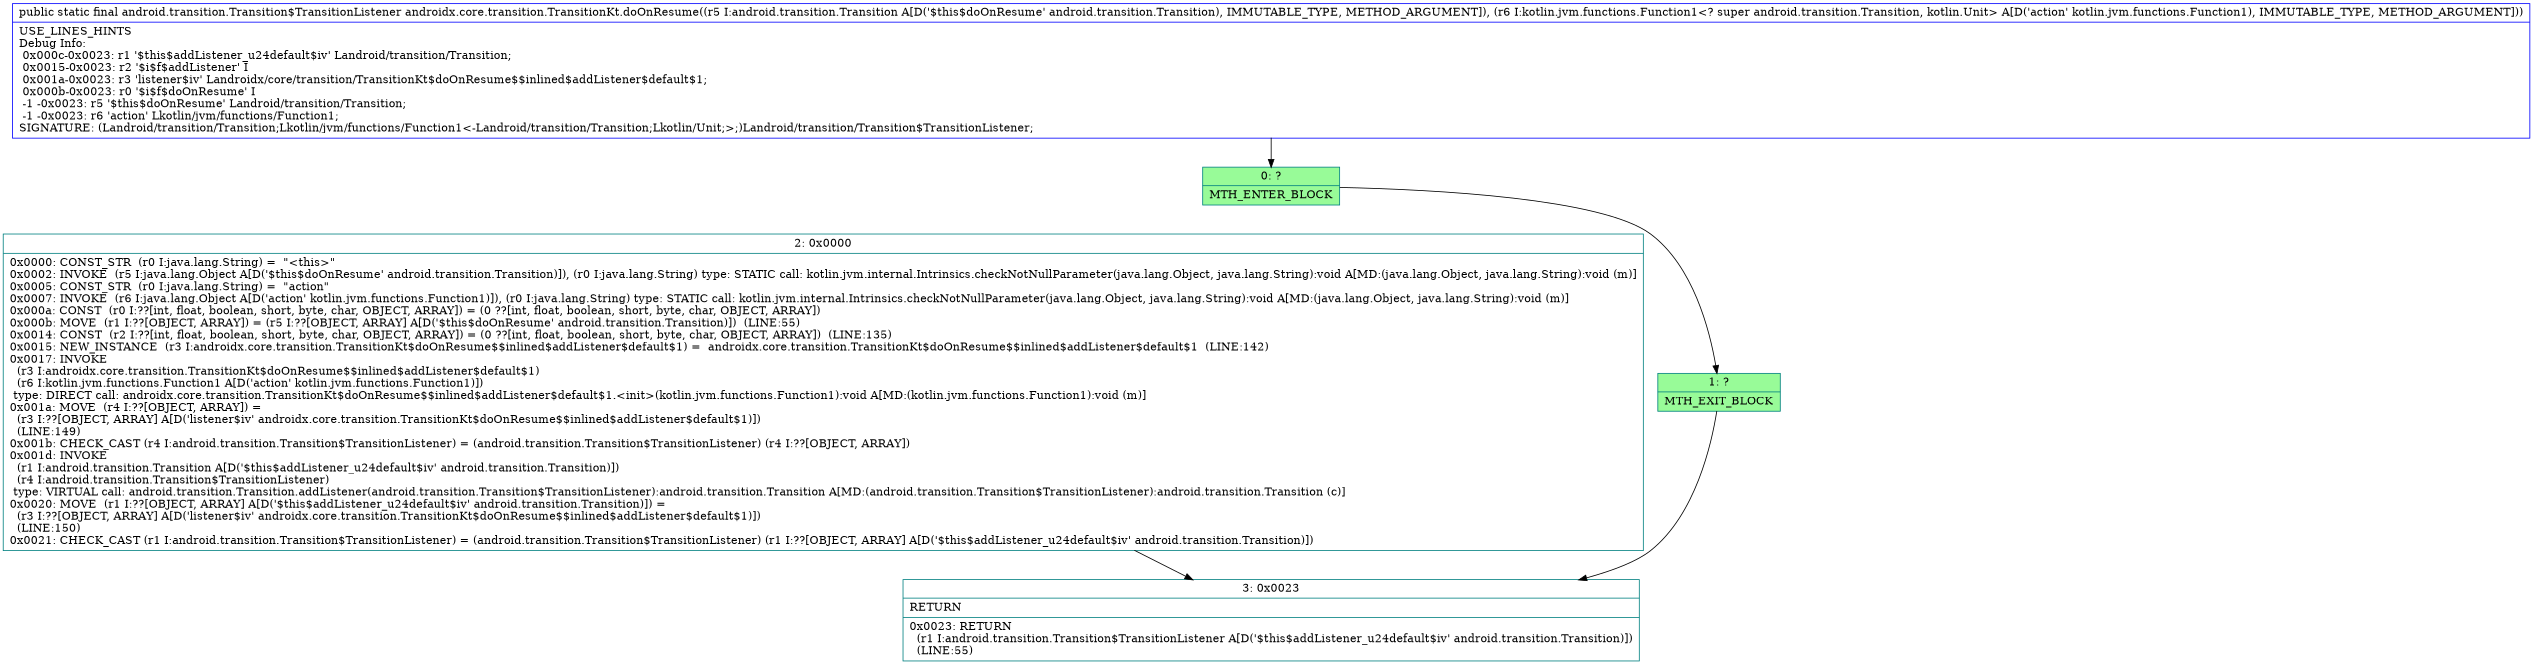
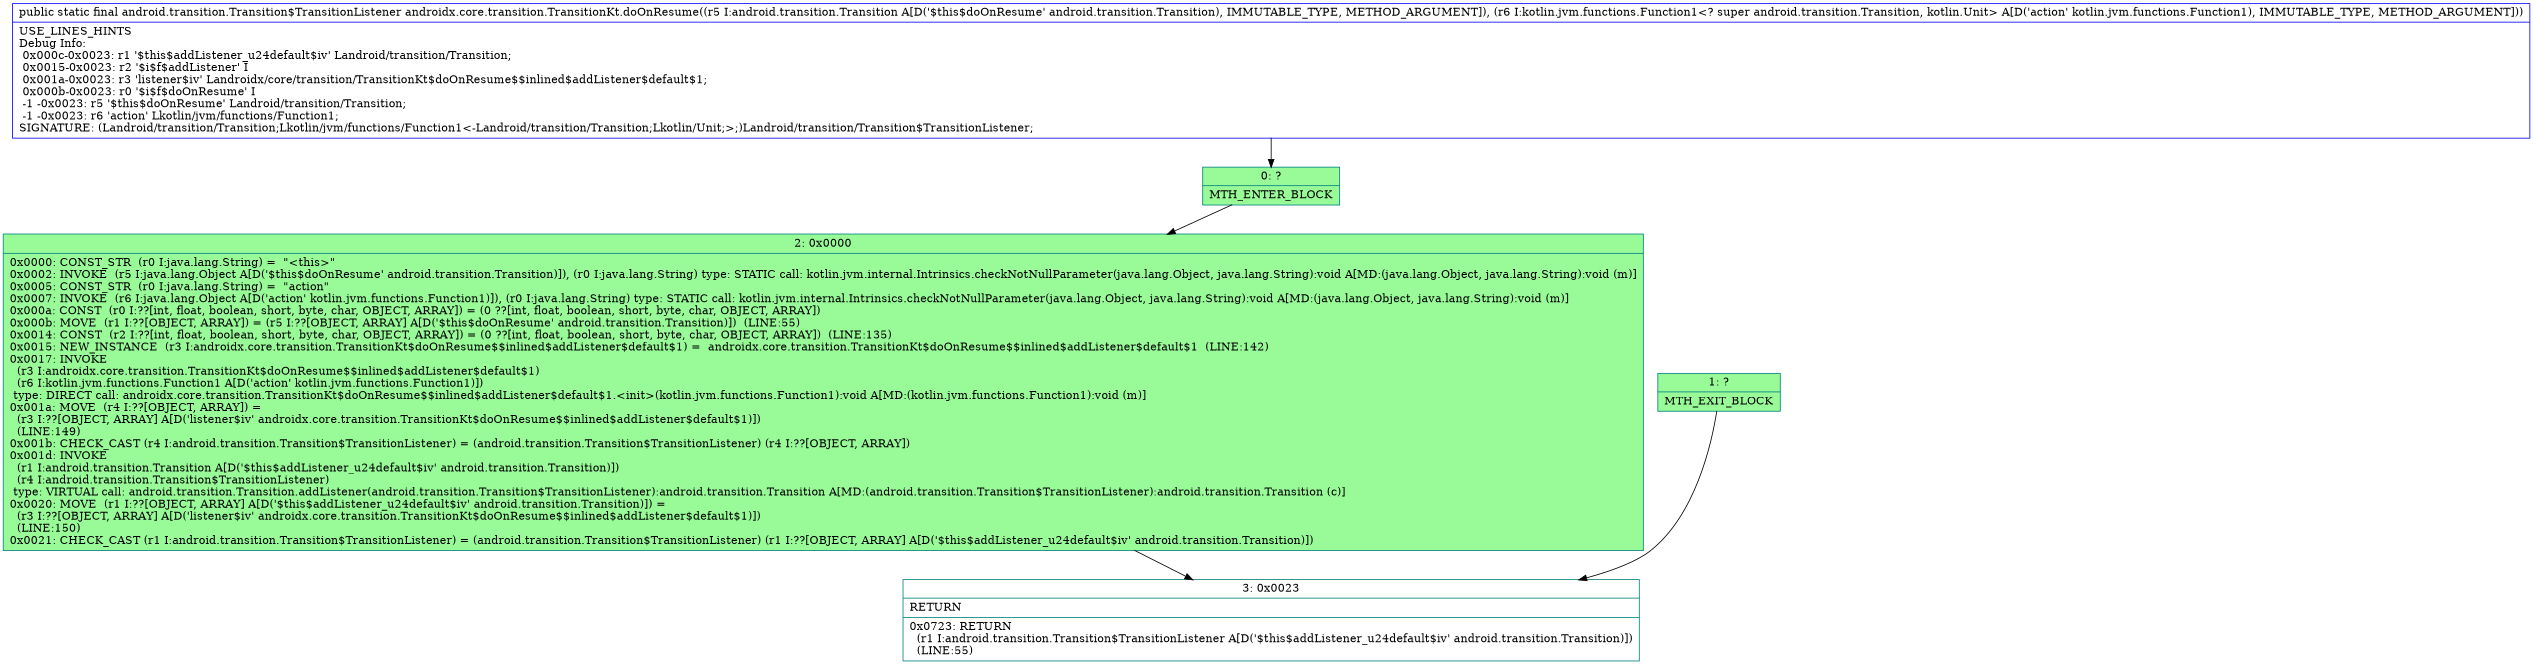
edge "0: ?" -> "1: ?": now "0: ?" -> "2: 0x0000"
node "2: 0x0000": fillcolor white -> palegreen
node "3: 0x0023": text "0x0023: RETURN" -> "0x0723: RETURN"
